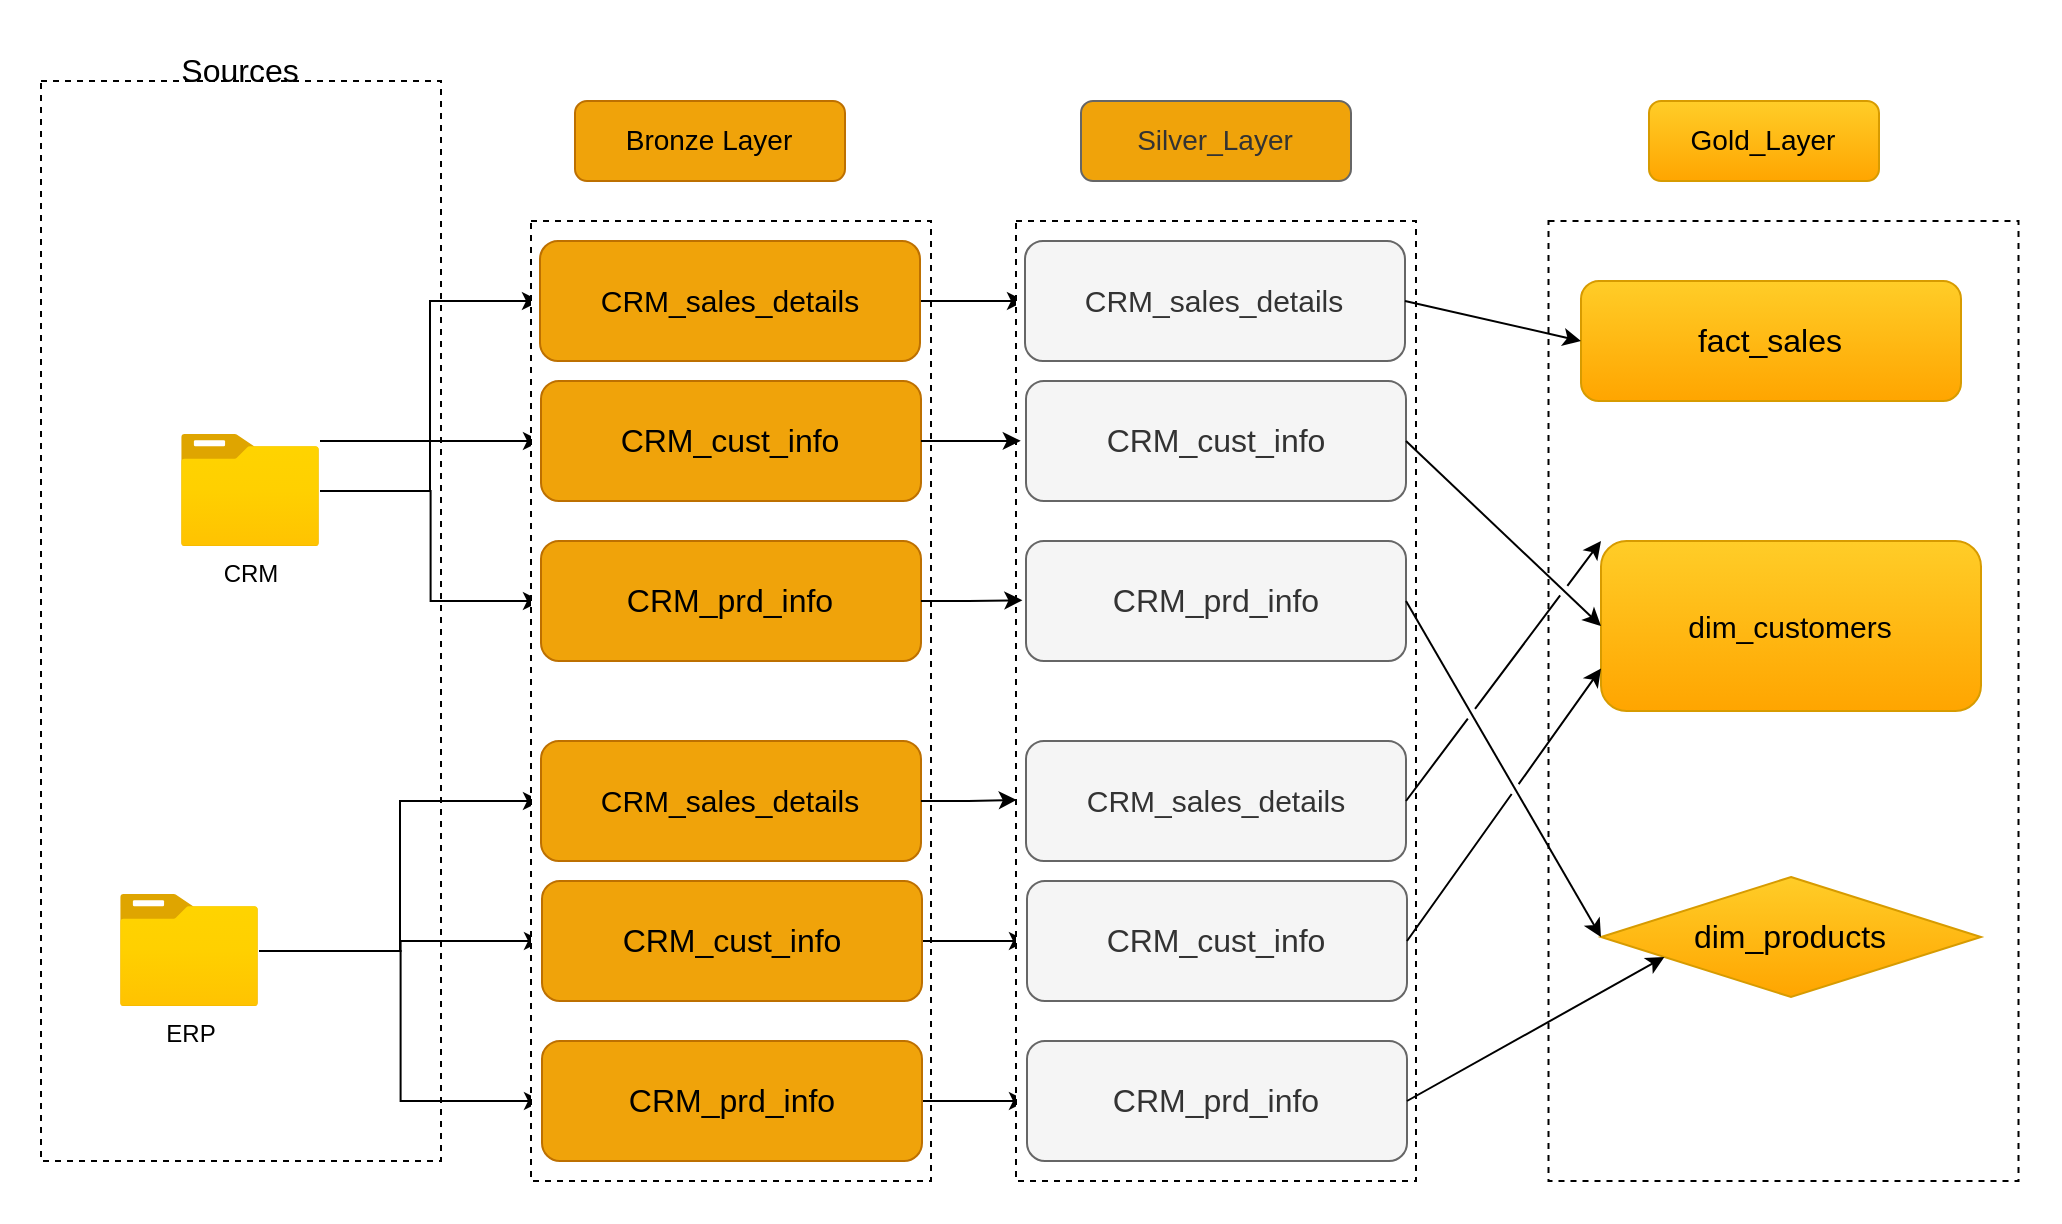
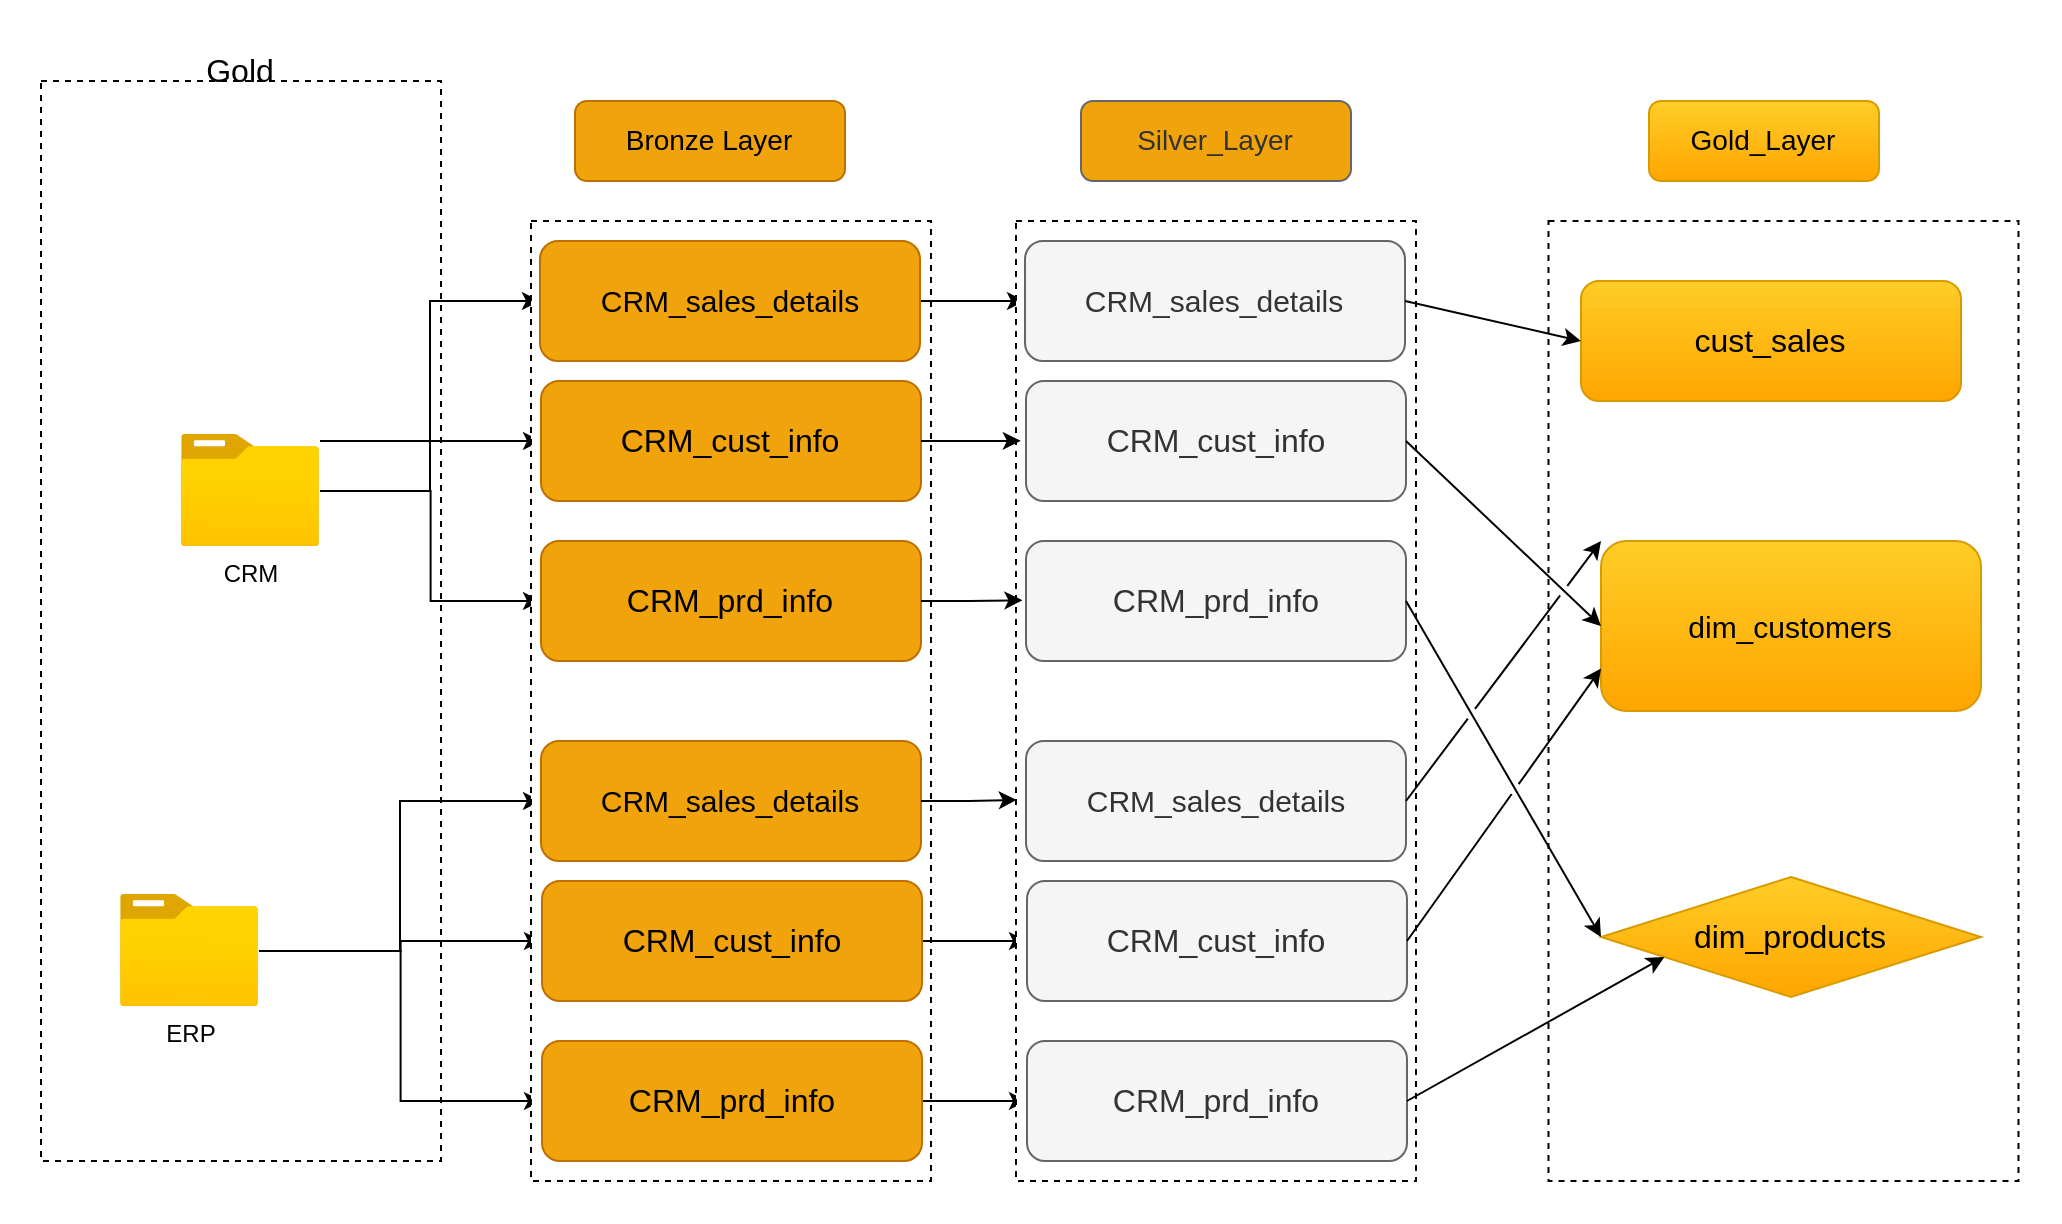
node "Sources": label "Sources" -> "Gold"
node "fact_sales": label "fact_sales" -> "cust_sales"
